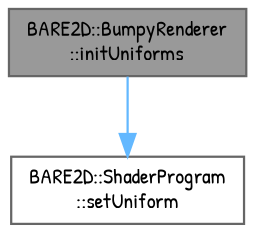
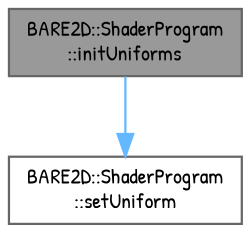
node "BARE2D::BumpyRenderer ::initUniforms": label "BARE2D::BumpyRenderer ::initUniforms" -> "BARE2D::ShaderProgram ::initUniforms"
